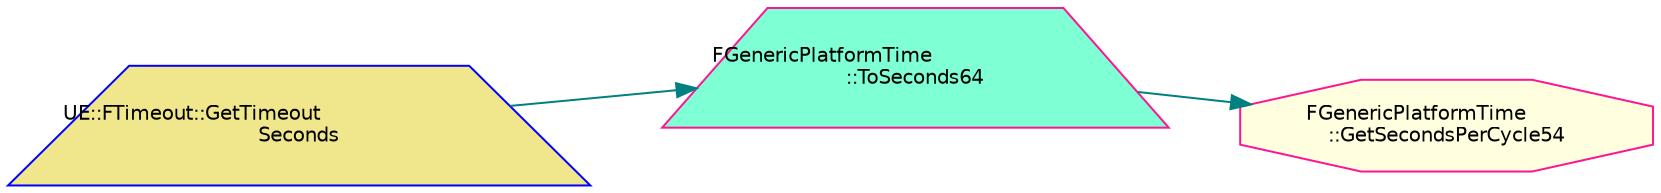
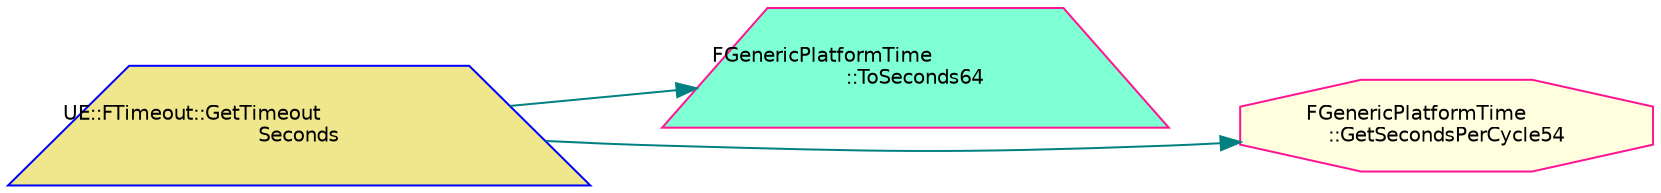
edge "FGenericPlatformTime ::ToSeconds64" -> "FGenericPlatformTime ::GetSecondsPerCycle54": now "UE::FTimeout::GetTimeout Seconds" -> "FGenericPlatformTime ::GetSecondsPerCycle54"
